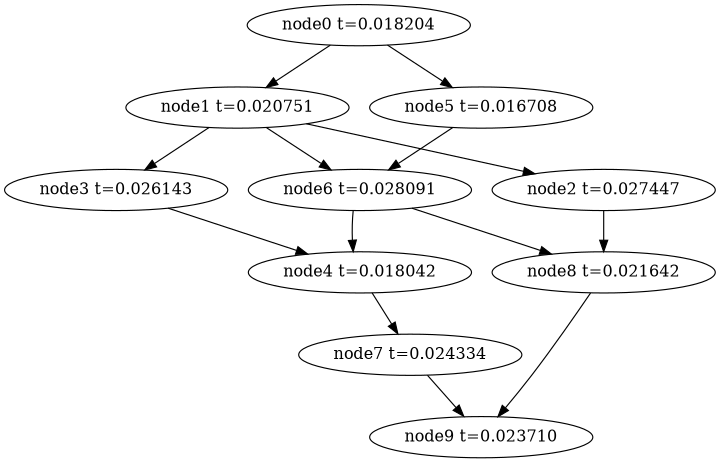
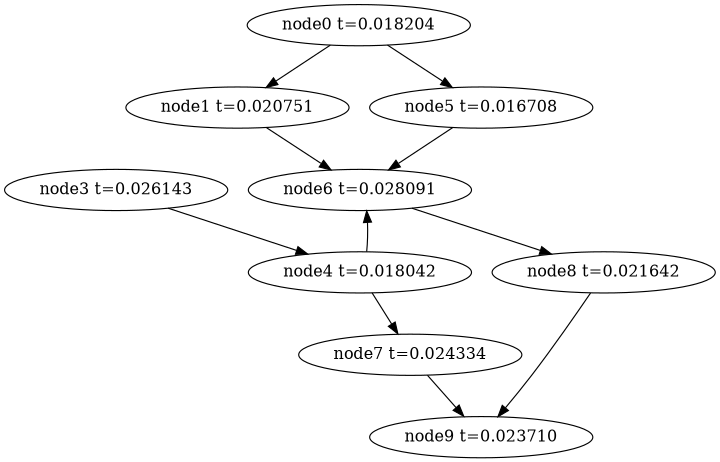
edge "node1 t=0.020751" -> "node3 t=0.026143": removed
node "node2 t=0.027447": removed
edge "node6 t=0.028091" -> "node4 t=0.018042": reversed
